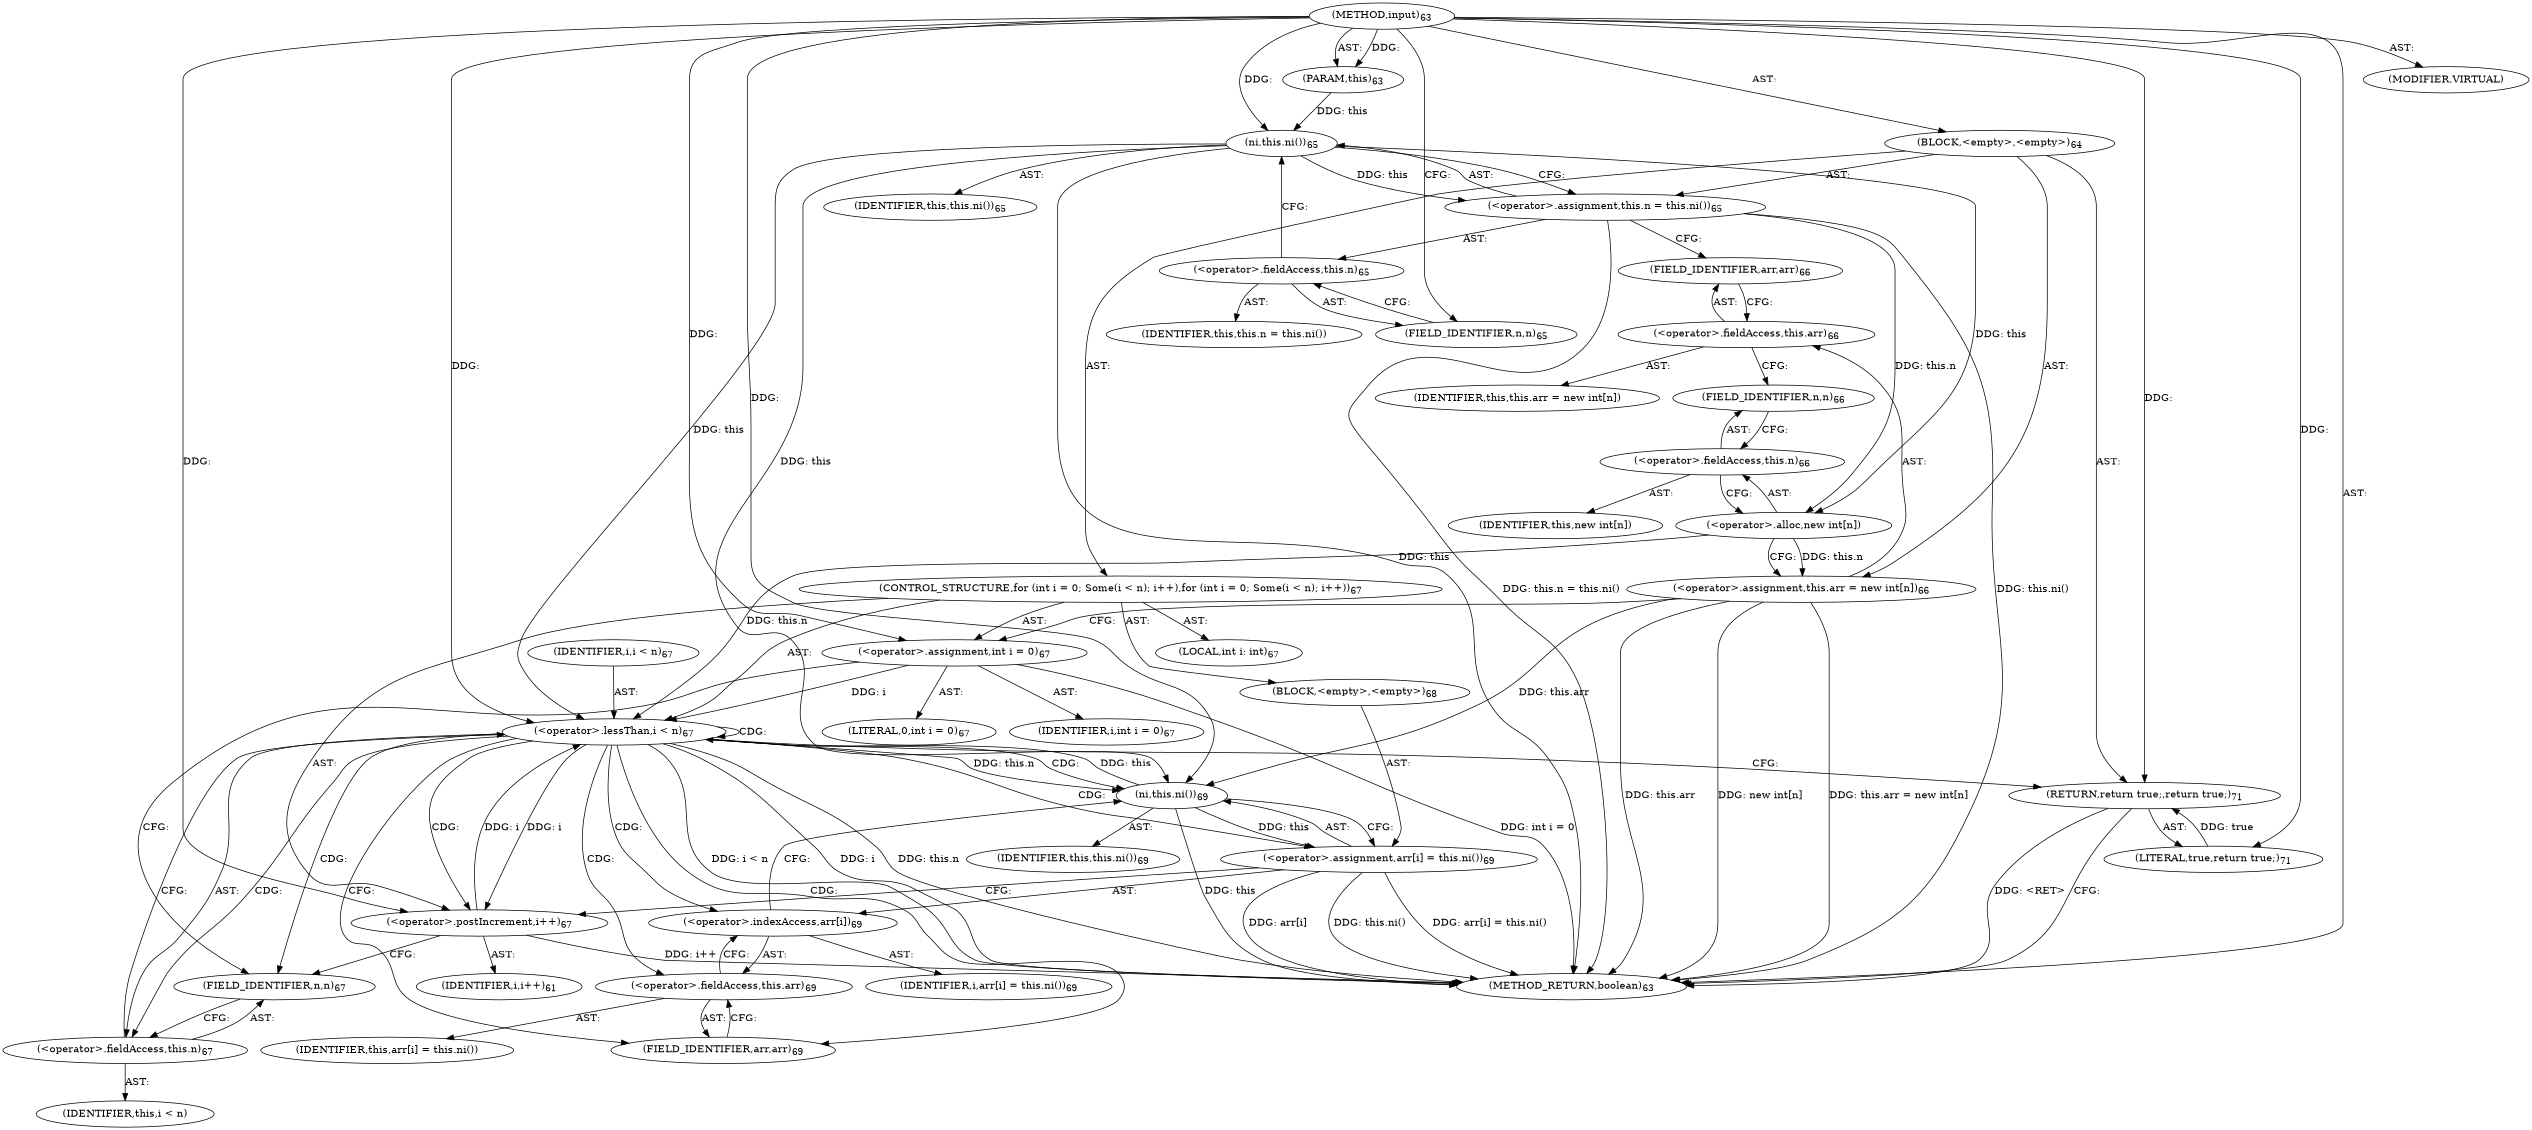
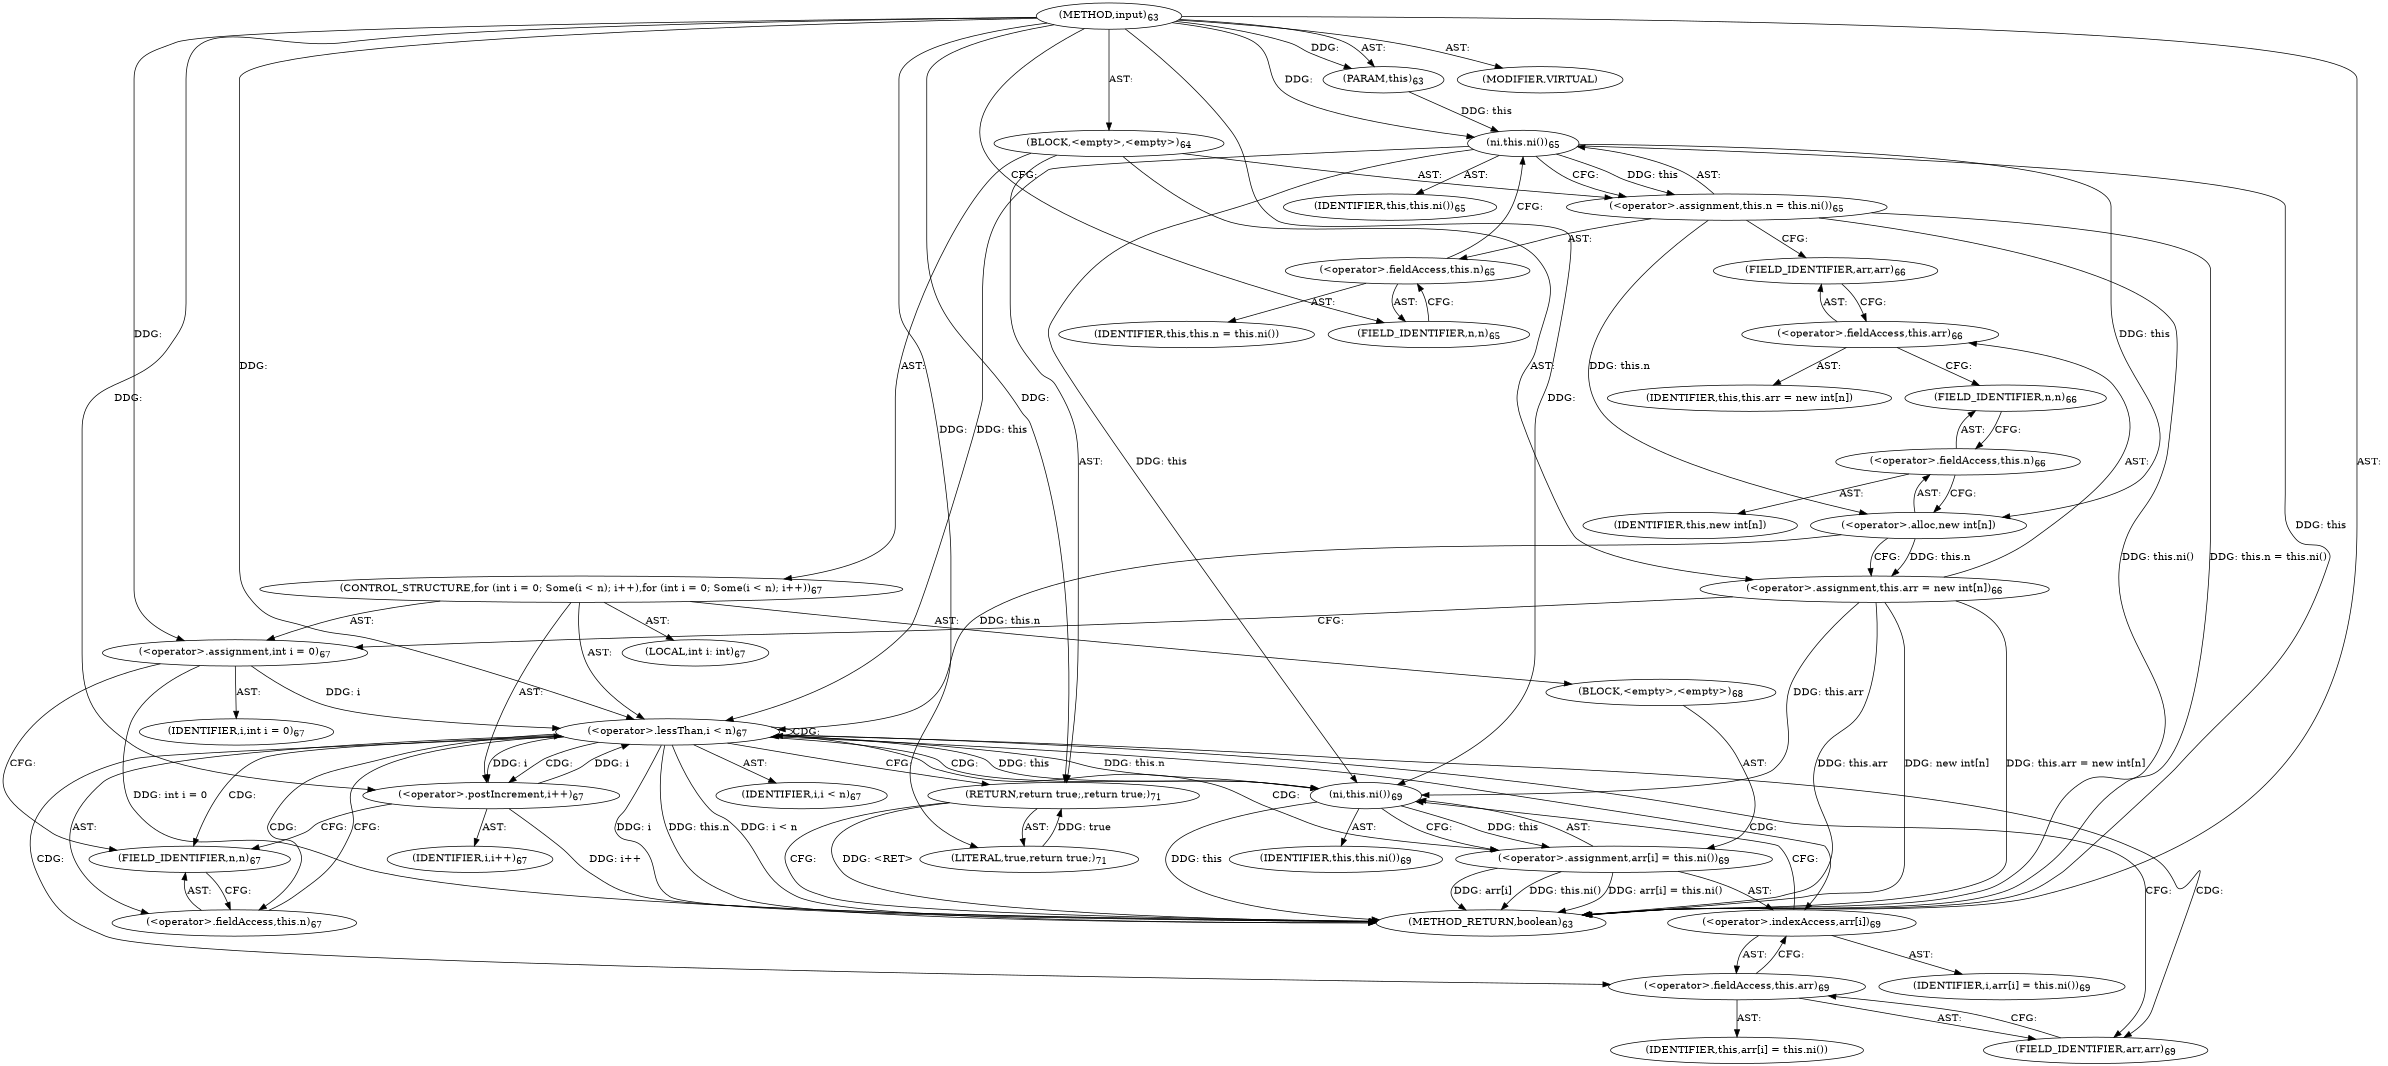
edge "(IDENTIFIER,i,i < n)" -> "(<operator>.lessThan,i < n)": reversed
node "(LITERAL,0,int i = 0)": removed
edge "(<operator>.assignment,arr[i] = this.ni())" -> "(<operator>.postIncrement,i++)": removed, label "CFG:"
node "(IDENTIFIER,i,i++)": text "61" -> "67"
node "(IDENTIFIER,this,i < n)": removed
